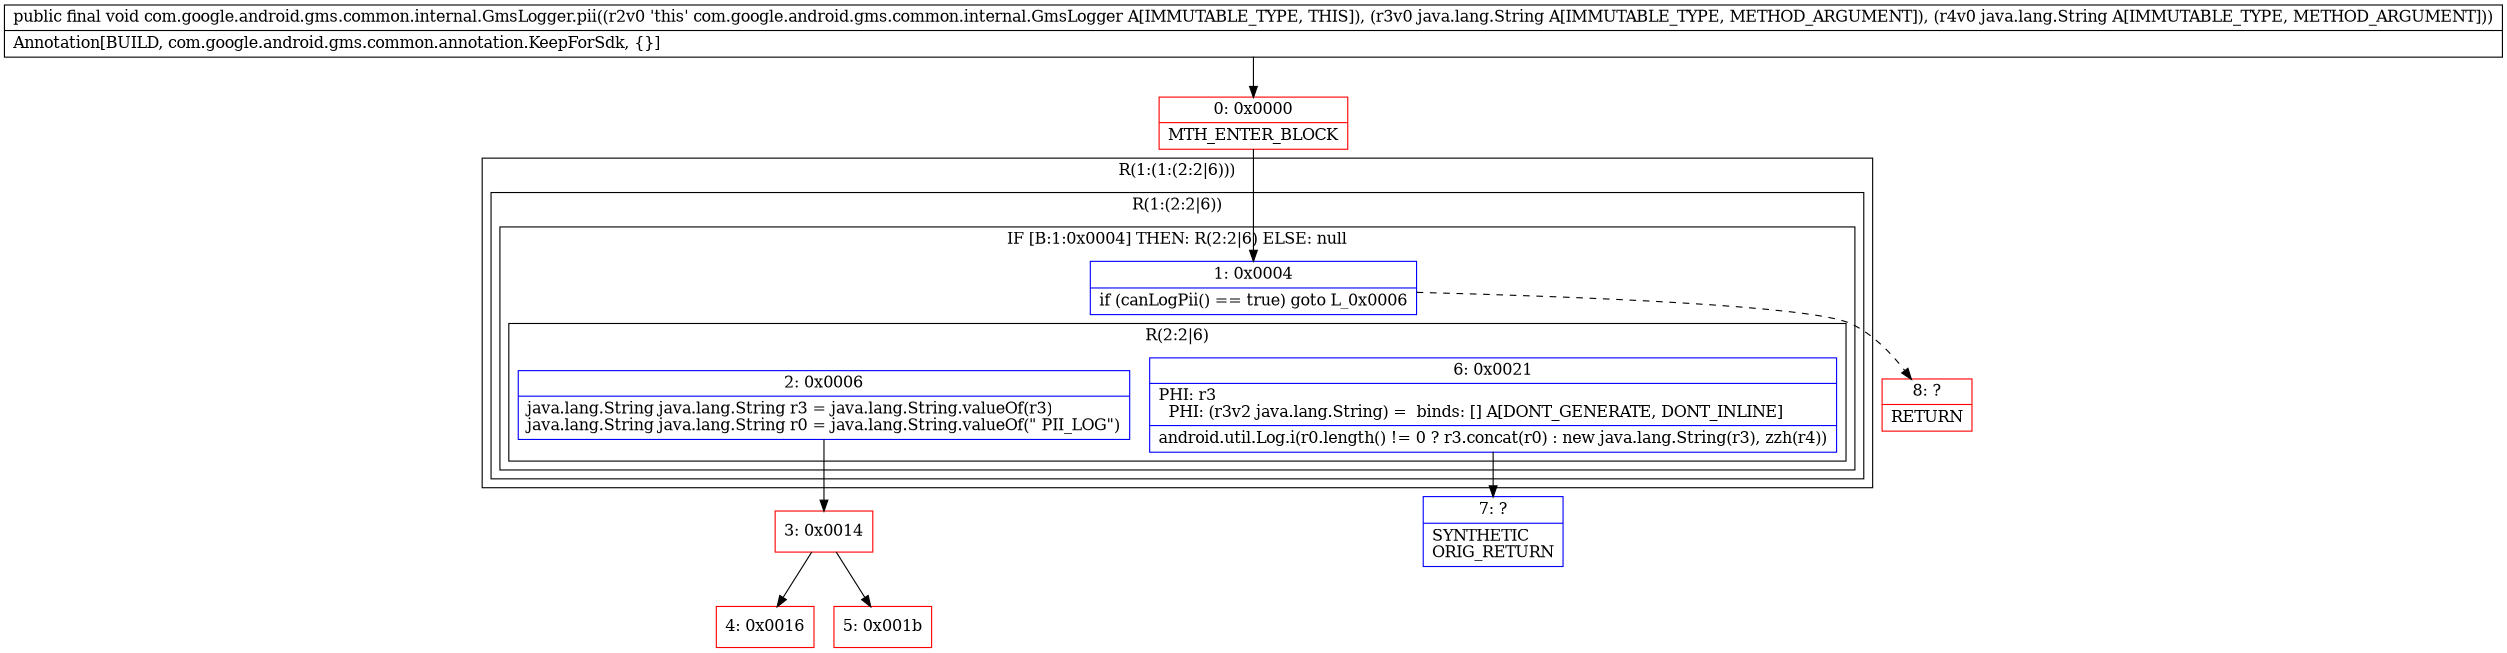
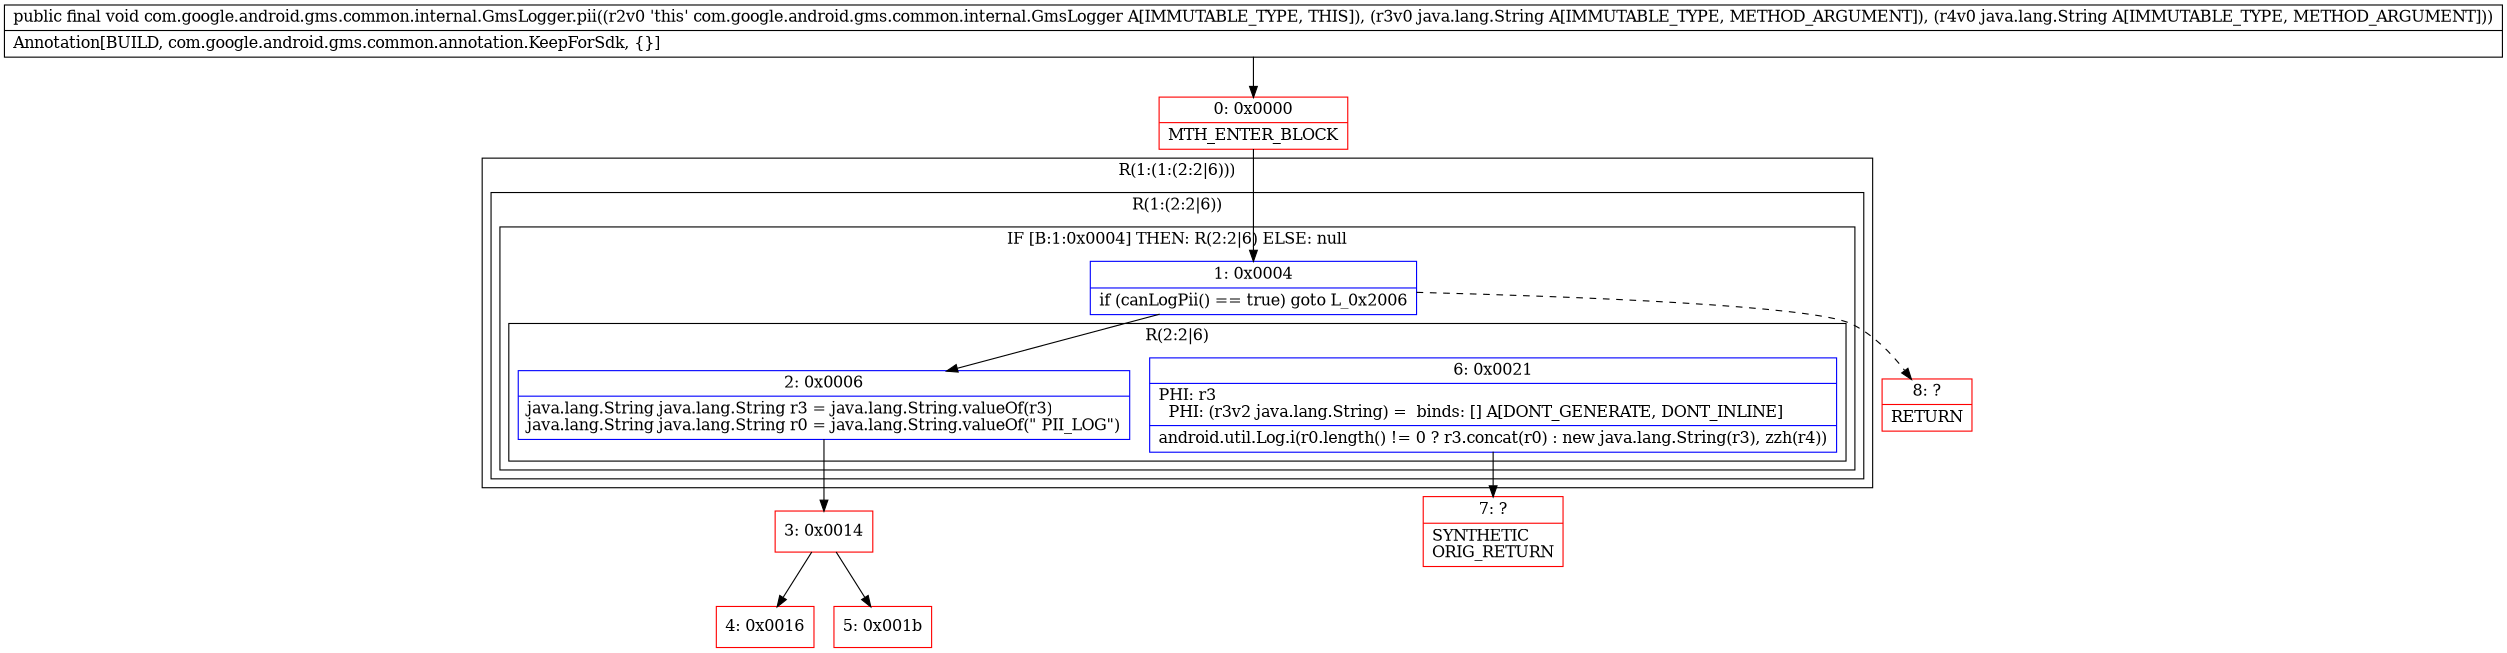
node "1: 0x0004": text "if (canLogPii() == true) goto L_0x0006" -> "if (canLogPii() == true) goto L_0x2006"
edge "1: 0x0004" -> "2: 0x0006": added
node "7: ?": color blue -> red
